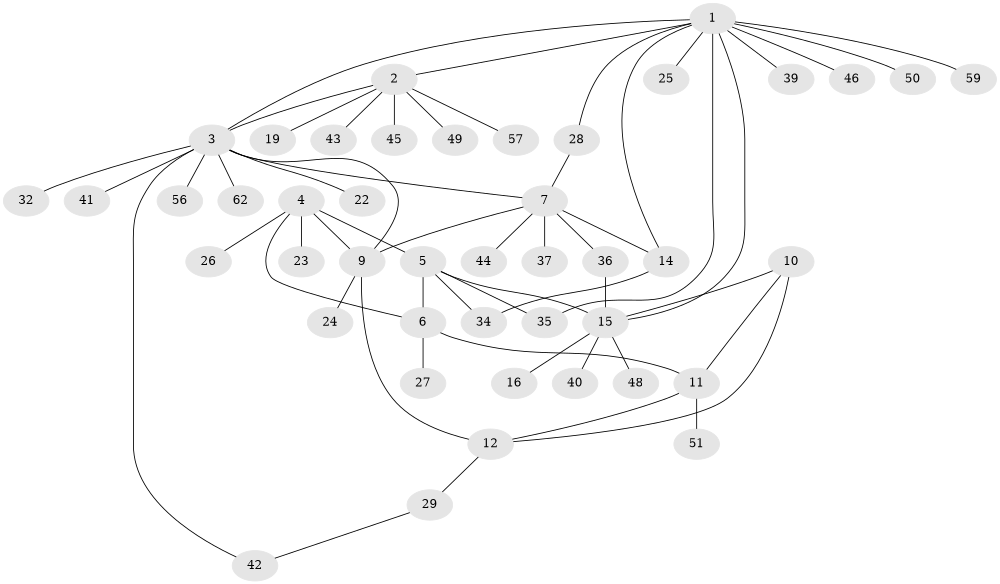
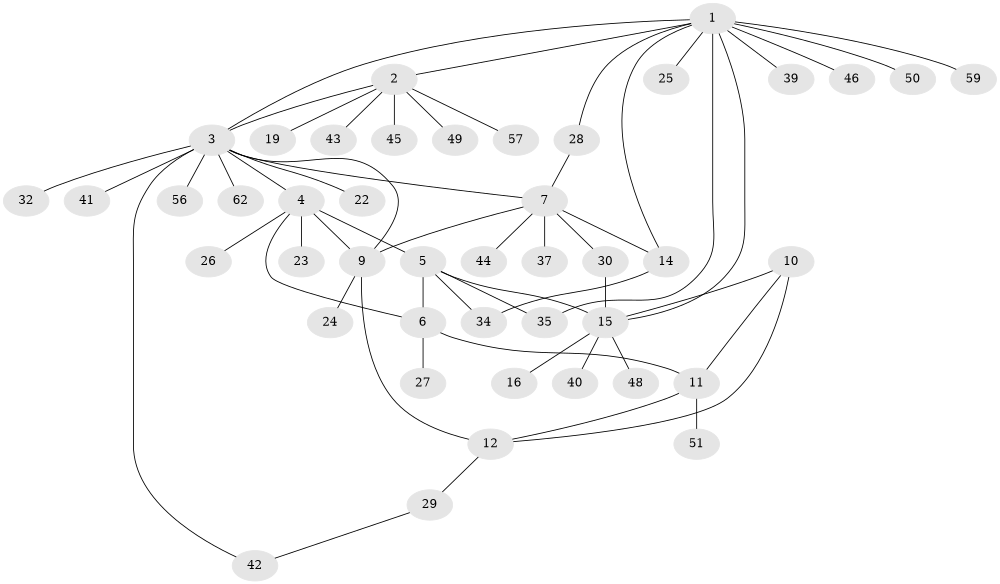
edge "3" -- "4": added
node "36": label "36" -> "30"
